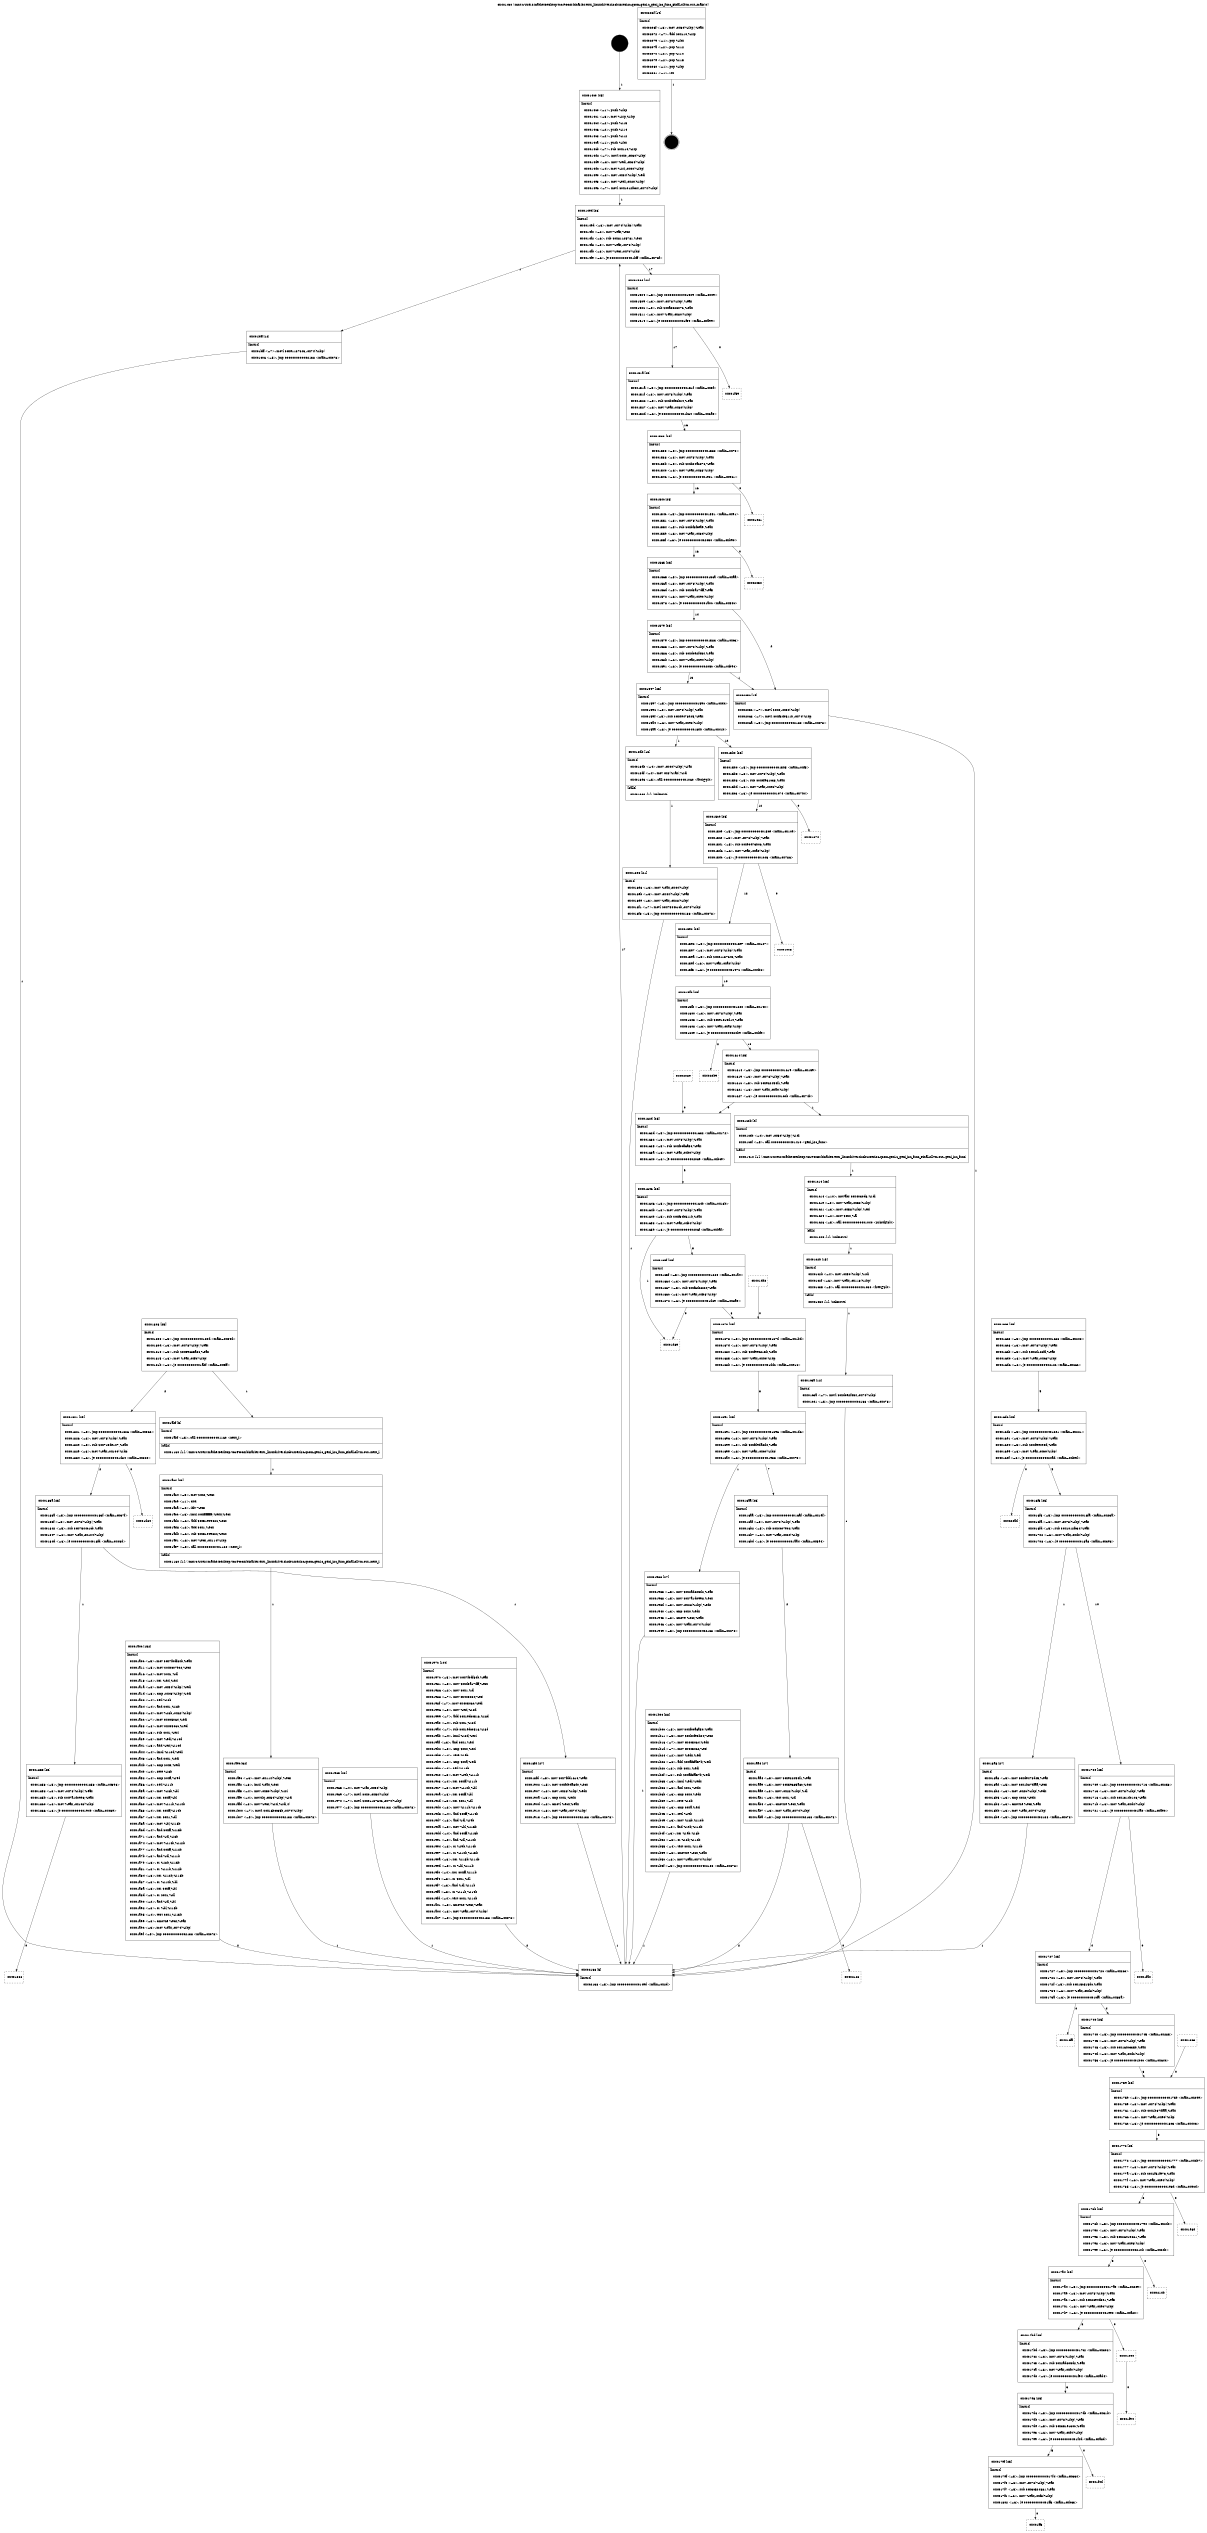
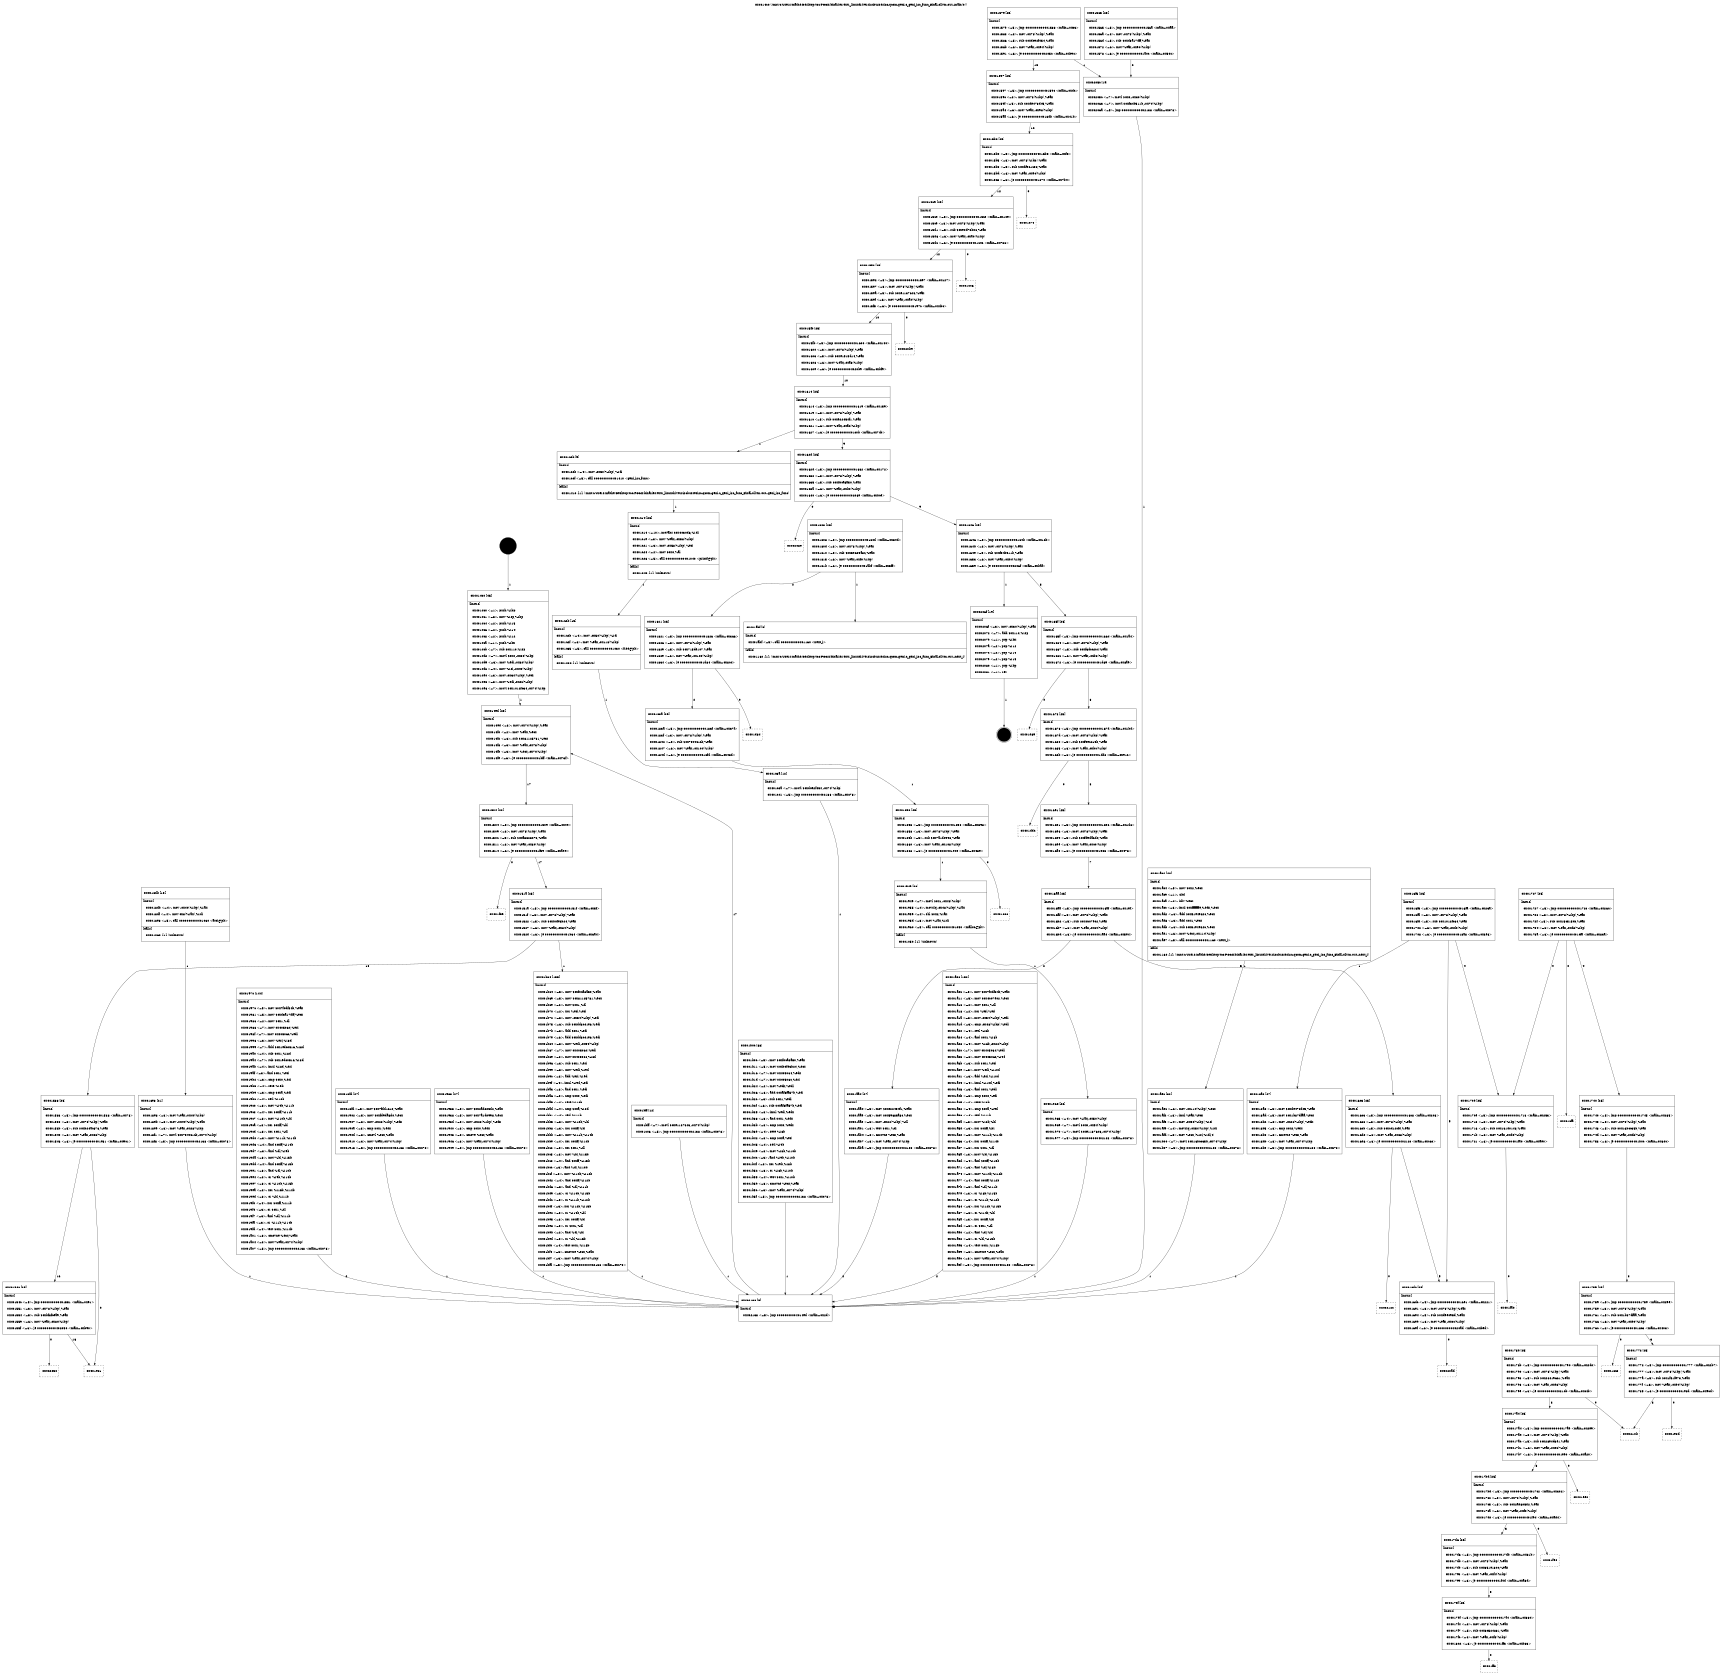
edge "0x4014ed [23]" -> "0x401bff [12]": removed, label "1"
edge "0x40154c [25]" -> "0x401565 [25]": now "0x40154c [25]" -> "0x401e81"
edge "0x401565 [25]" -> "0x40157e [25]": removed, label "14"
edge "0x401597 [25]" -> "0x4018db [13]": removed, label "1"
node "0x40194e [23]": added
edge "0x4016aa [25]" -> "0x4016c3 [25]": added, label "5"
edge "0x4015fb [25]" -> "0x4020b9": now "0x4015e2 [25]" -> "0x4020b9"
edge "0x40208e" -> "0x40162d [25]": reversed
node "0x401b64 [155]": added
edge "0x401646 [25]" -> "0x401d69": now "0x401646 [25]" -> "0x40206f [19]"
edge "0x401ddc" -> "0x401678 [25]": reversed
edge "0x401abf [5]" -> "0x401ac4 [40]": removed, label "1"
edge "0x4016dc [25]" -> "0x4016f5 [25]": reversed
edge "0x401691 [25]" -> "0x401933 [27]": removed, label "1"
edge "0x40183a [25]" -> "0x4018fd [27]": removed, label "1"
edge "0x4016f5 [25]" -> "0x40170e [25]": label " 10" -> " 4"
edge "0x40170e [25]" -> "0x401727 [25]": reversed
edge "0x401aa4 [27]" -> "0x40212c": now "0x4016c3 [25]" -> "0x40212c"
edge "0x4018c3" -> "0x401759 [25]": reversed
edge "0x401772 [25]" -> "0x40178b [25]": now "0x401772 [25]" -> "0x40210b"
edge "0x401ee0" -> "0x401f94": now "0x4017bd [25]" -> "0x401f94"
node "0x401f4d": removed
